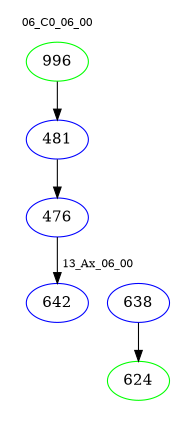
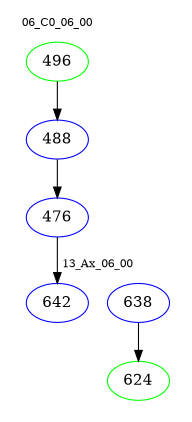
node "996": label "996" -> "496"
node "481": label "481" -> "488"
